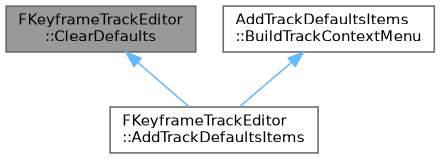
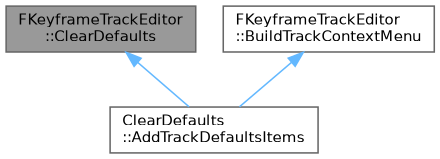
node "AddTrackDefaultsItems ::BuildTrackContextMenu": label "AddTrackDefaultsItems ::BuildTrackContextMenu" -> "FKeyframeTrackEditor ::BuildTrackContextMenu"
node "FKeyframeTrackEditor ::AddTrackDefaultsItems": label "FKeyframeTrackEditor ::AddTrackDefaultsItems" -> "ClearDefaults ::AddTrackDefaultsItems"
